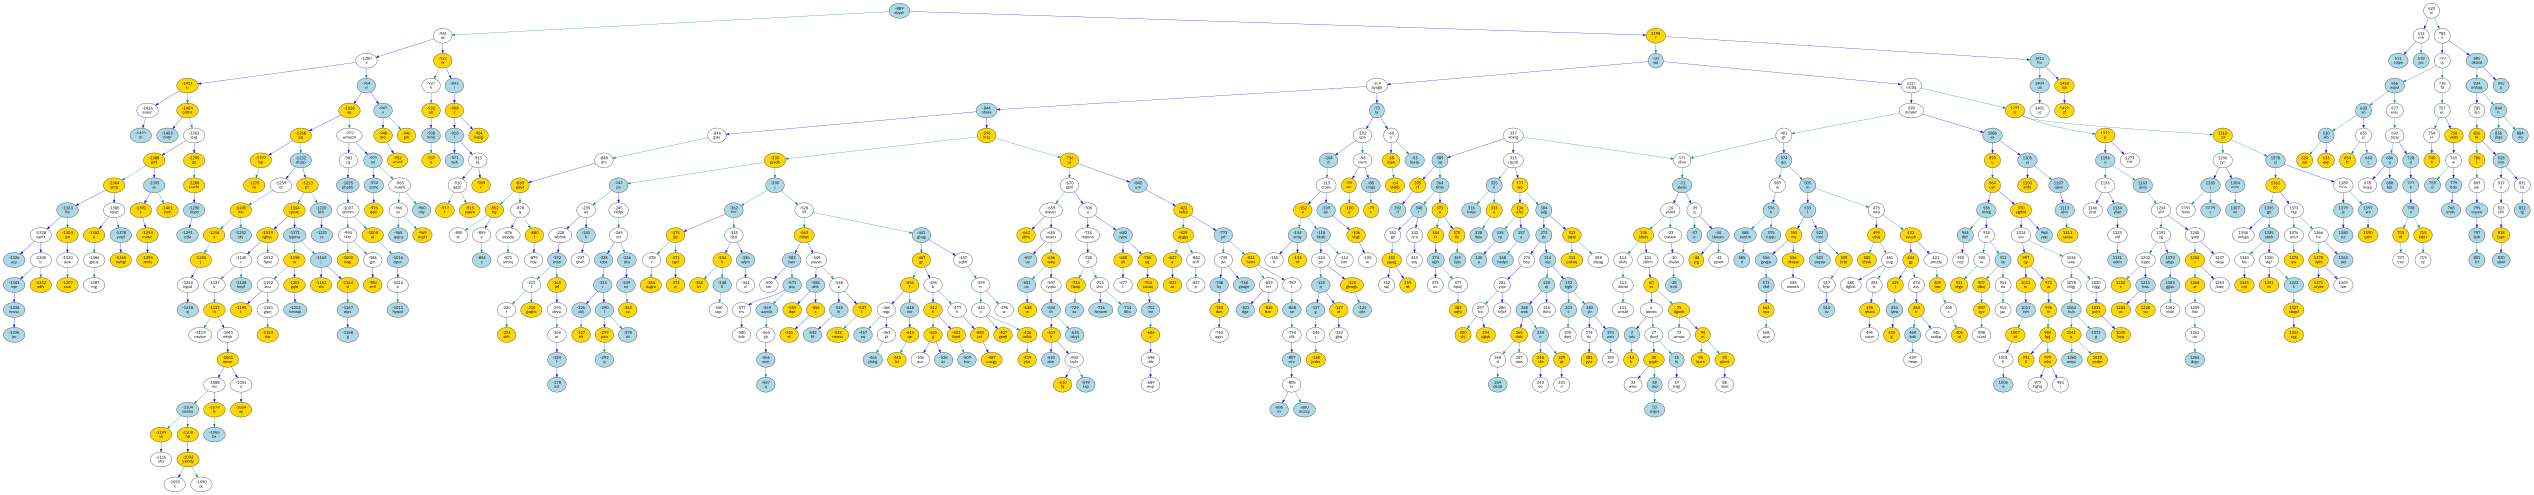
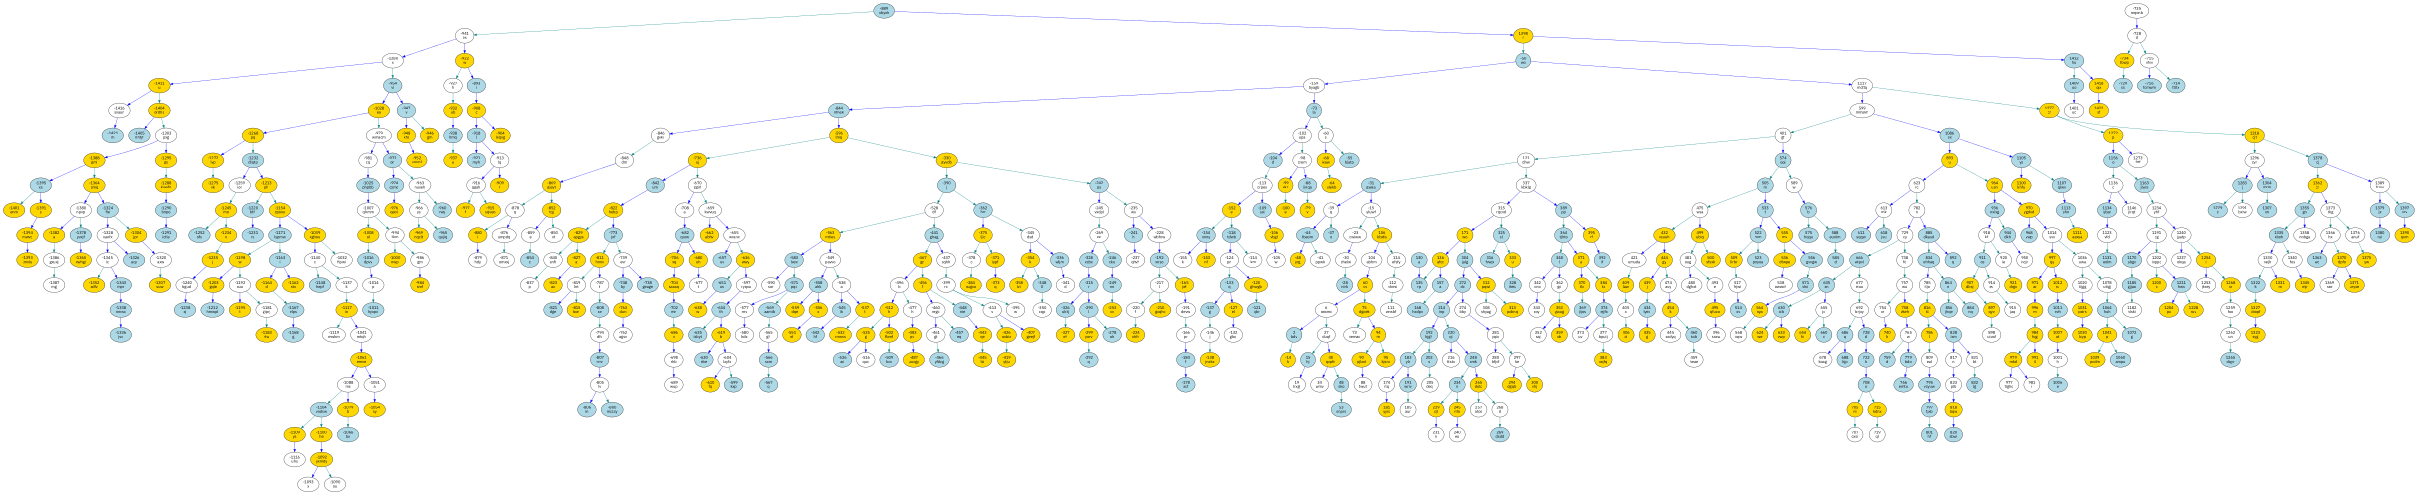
edge "-73 la" -> "-60 s": color blue -> teal
edge "337 kbklg" -> "121 dhw": reversed
edge "893 u" -> "623 rc": added
edge "-708 a" -> "-735 mqonb": removed
edge "135 rp" -> "130 a": reversed
edge "-328 xcbx" -> "-315 r": color teal -> blue
